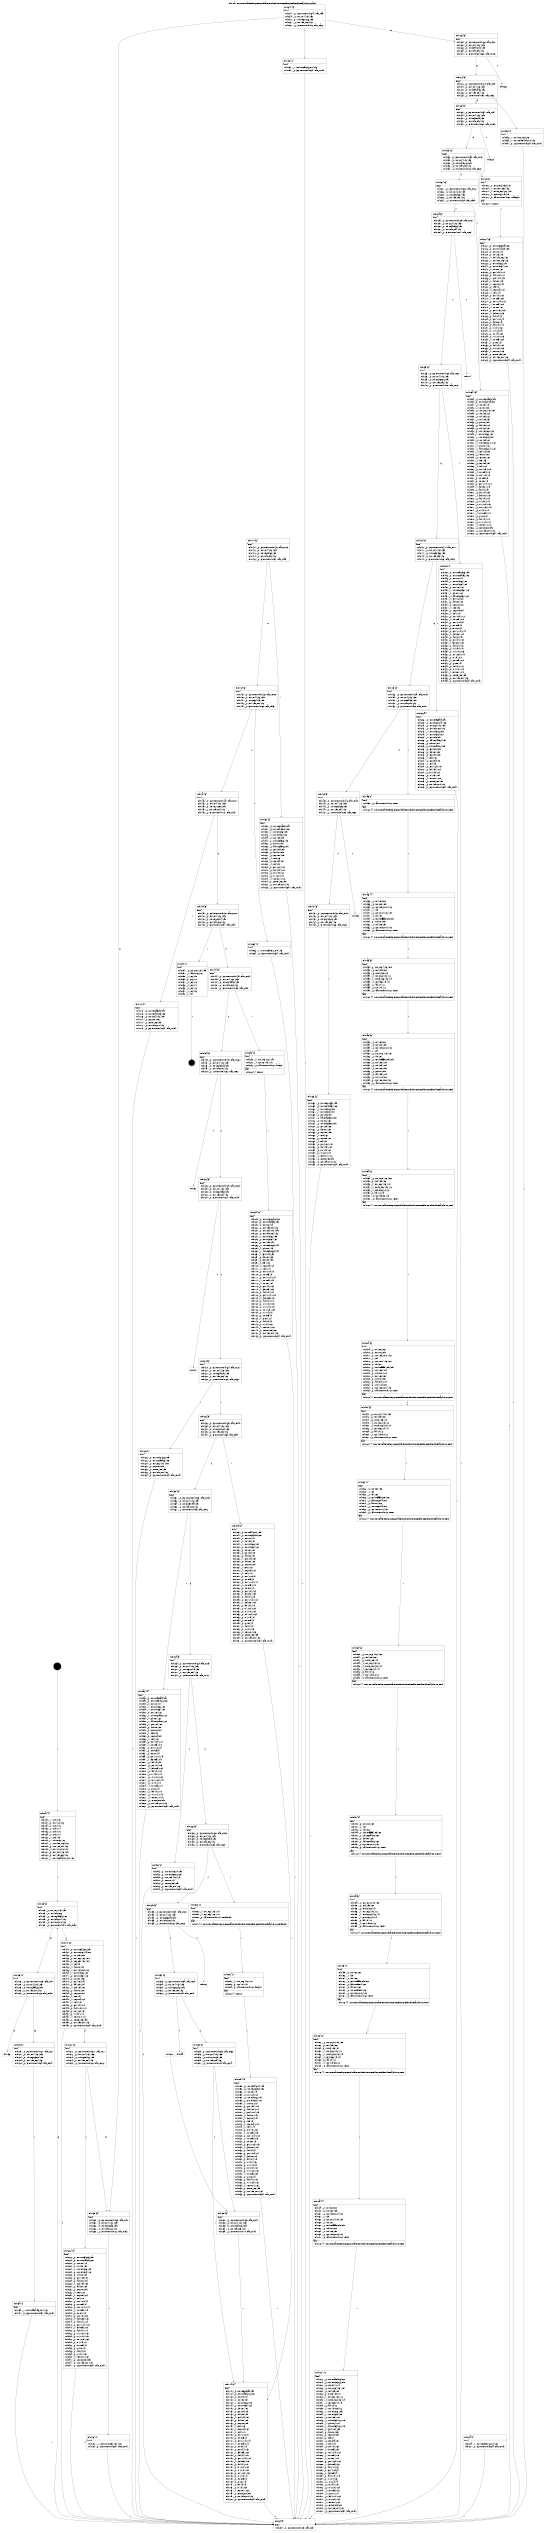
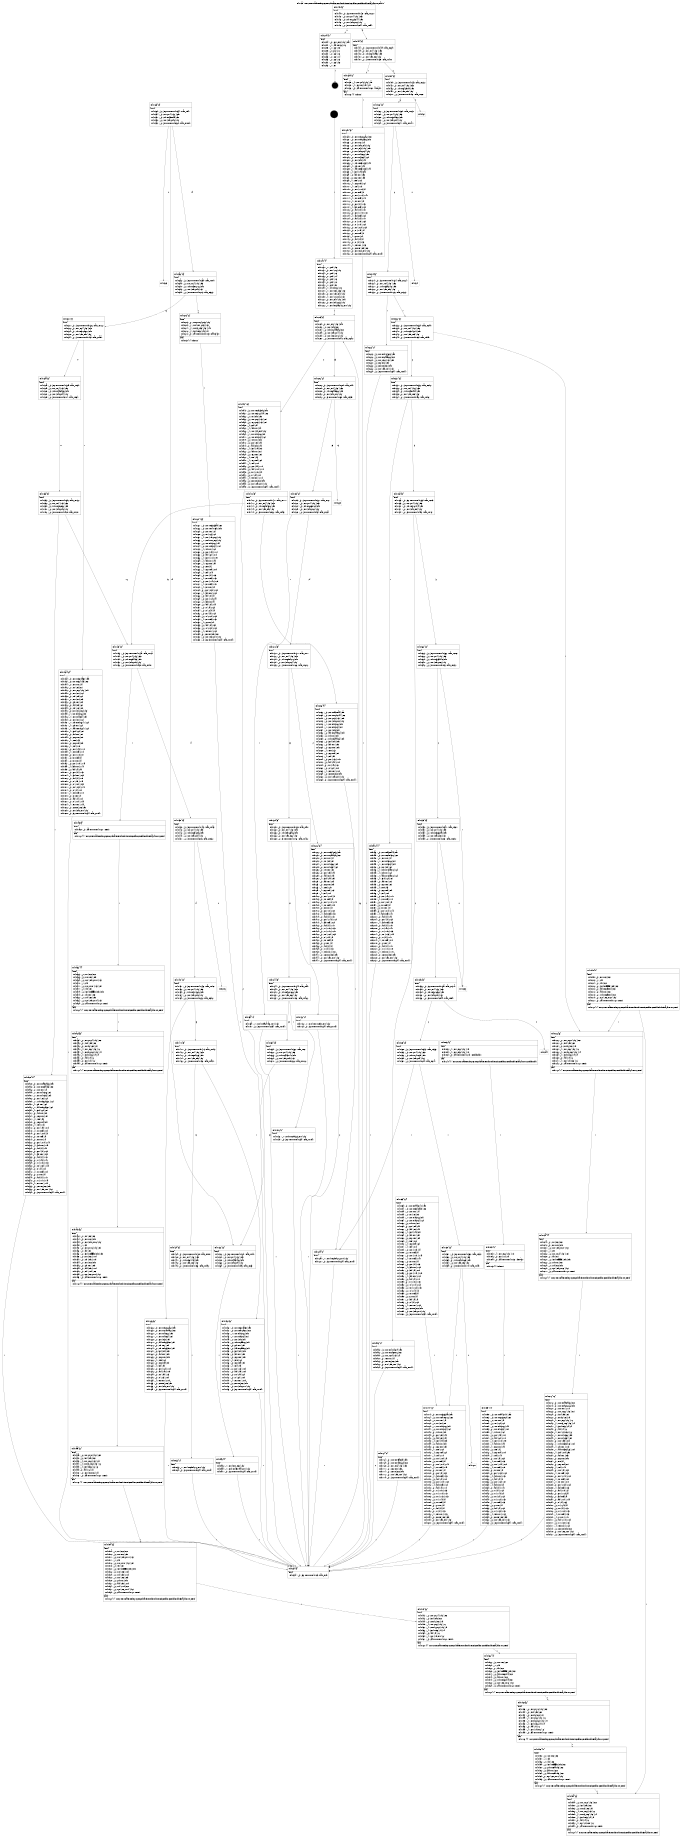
node "0x402368": removed
edge "0x401376 [25]" -> "0x40138f [25]": reversed
node "0x402104": removed
edge "0x4013f3 [25]" -> "0x40140c [25]": now "0x4013f3 [25]" -> "0x401425 [25]"
node "0x4014a2 [25]": removed
edge "0x401457 [25]" -> "0x401470 [25]": added, label "13"
edge "0x401344 [25]" -> "0x40132b [25]": reversed
edge "0x401538 [25]" -> "0x401e3f [134]": now "0x401538 [25]" -> "0x401c26 [36]"
edge "0x402036 [94]" -> "0x402394 [5]": now "0x402036 [94]" -> "0x4018ba [12]"
edge "0x401583 [25]" -> "0x401ec5 [13]": now "0x401583 [25]" -> "0x4020c5"
edge "0x401bda [36]" -> "0x401bfe [40]": reversed
edge "0x40194c [103]" -> "0x401312 [25]": now "0x4012fc [22]" -> "0x401312 [25]"
edge "0x401600" -> "0x4015e7 [25]": reversed
edge "0x4015ce [25]" -> "0x40177f [134]": now "0x4015ce [25]" -> "0x4018ba [12]"
